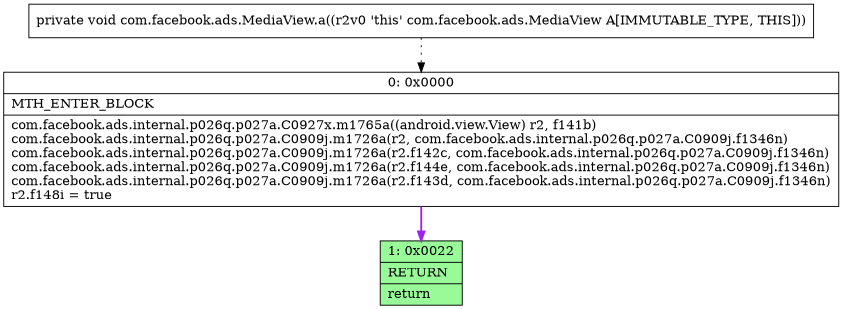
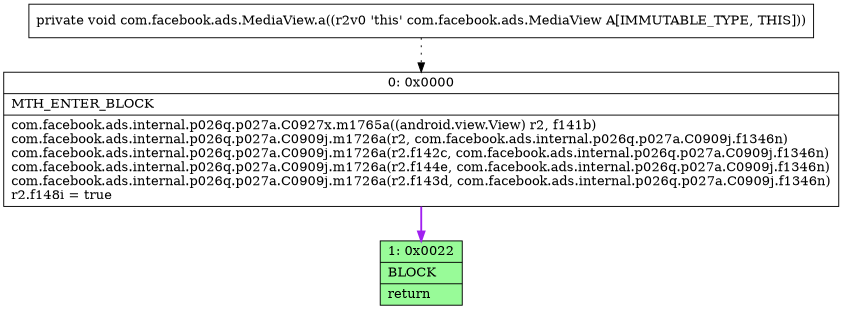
node "1: 0x0022": text "RETURN" -> "BLOCK"
